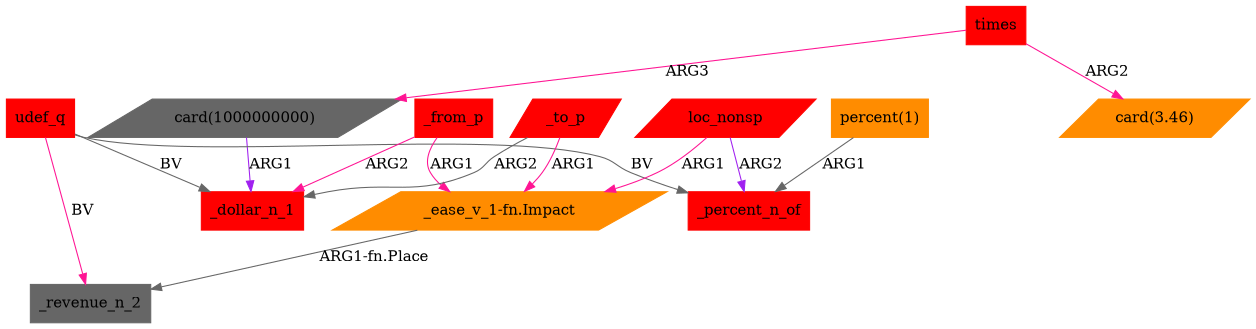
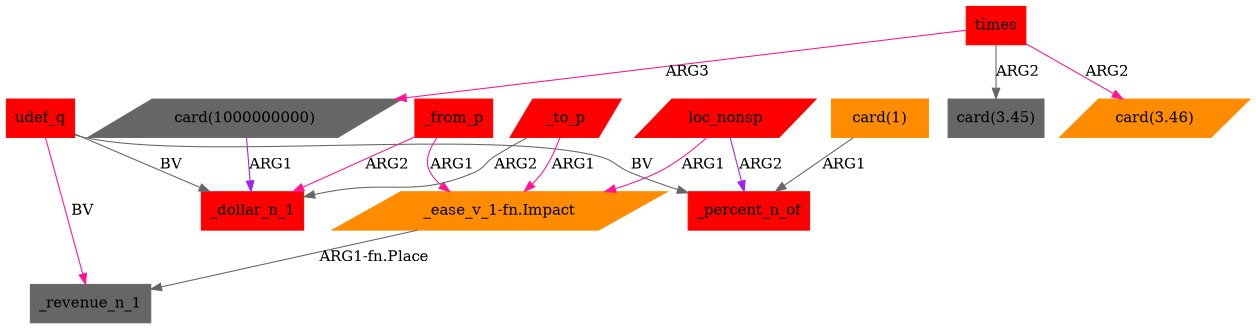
node "percent(1)": label "percent(1)" -> "card(1)"
node "card(3.45)": added
node "_revenue_n_2": label "_revenue_n_2" -> "_revenue_n_1"
